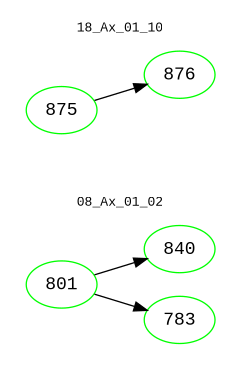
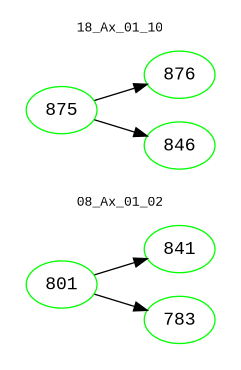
node "846": added
node "840": label "840" -> "841"
